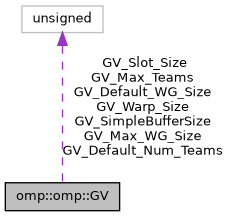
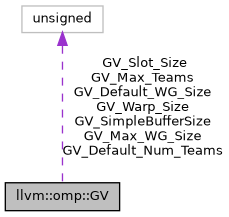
node "omp::omp::GV": label "omp::omp::GV" -> "llvm::omp::GV"
